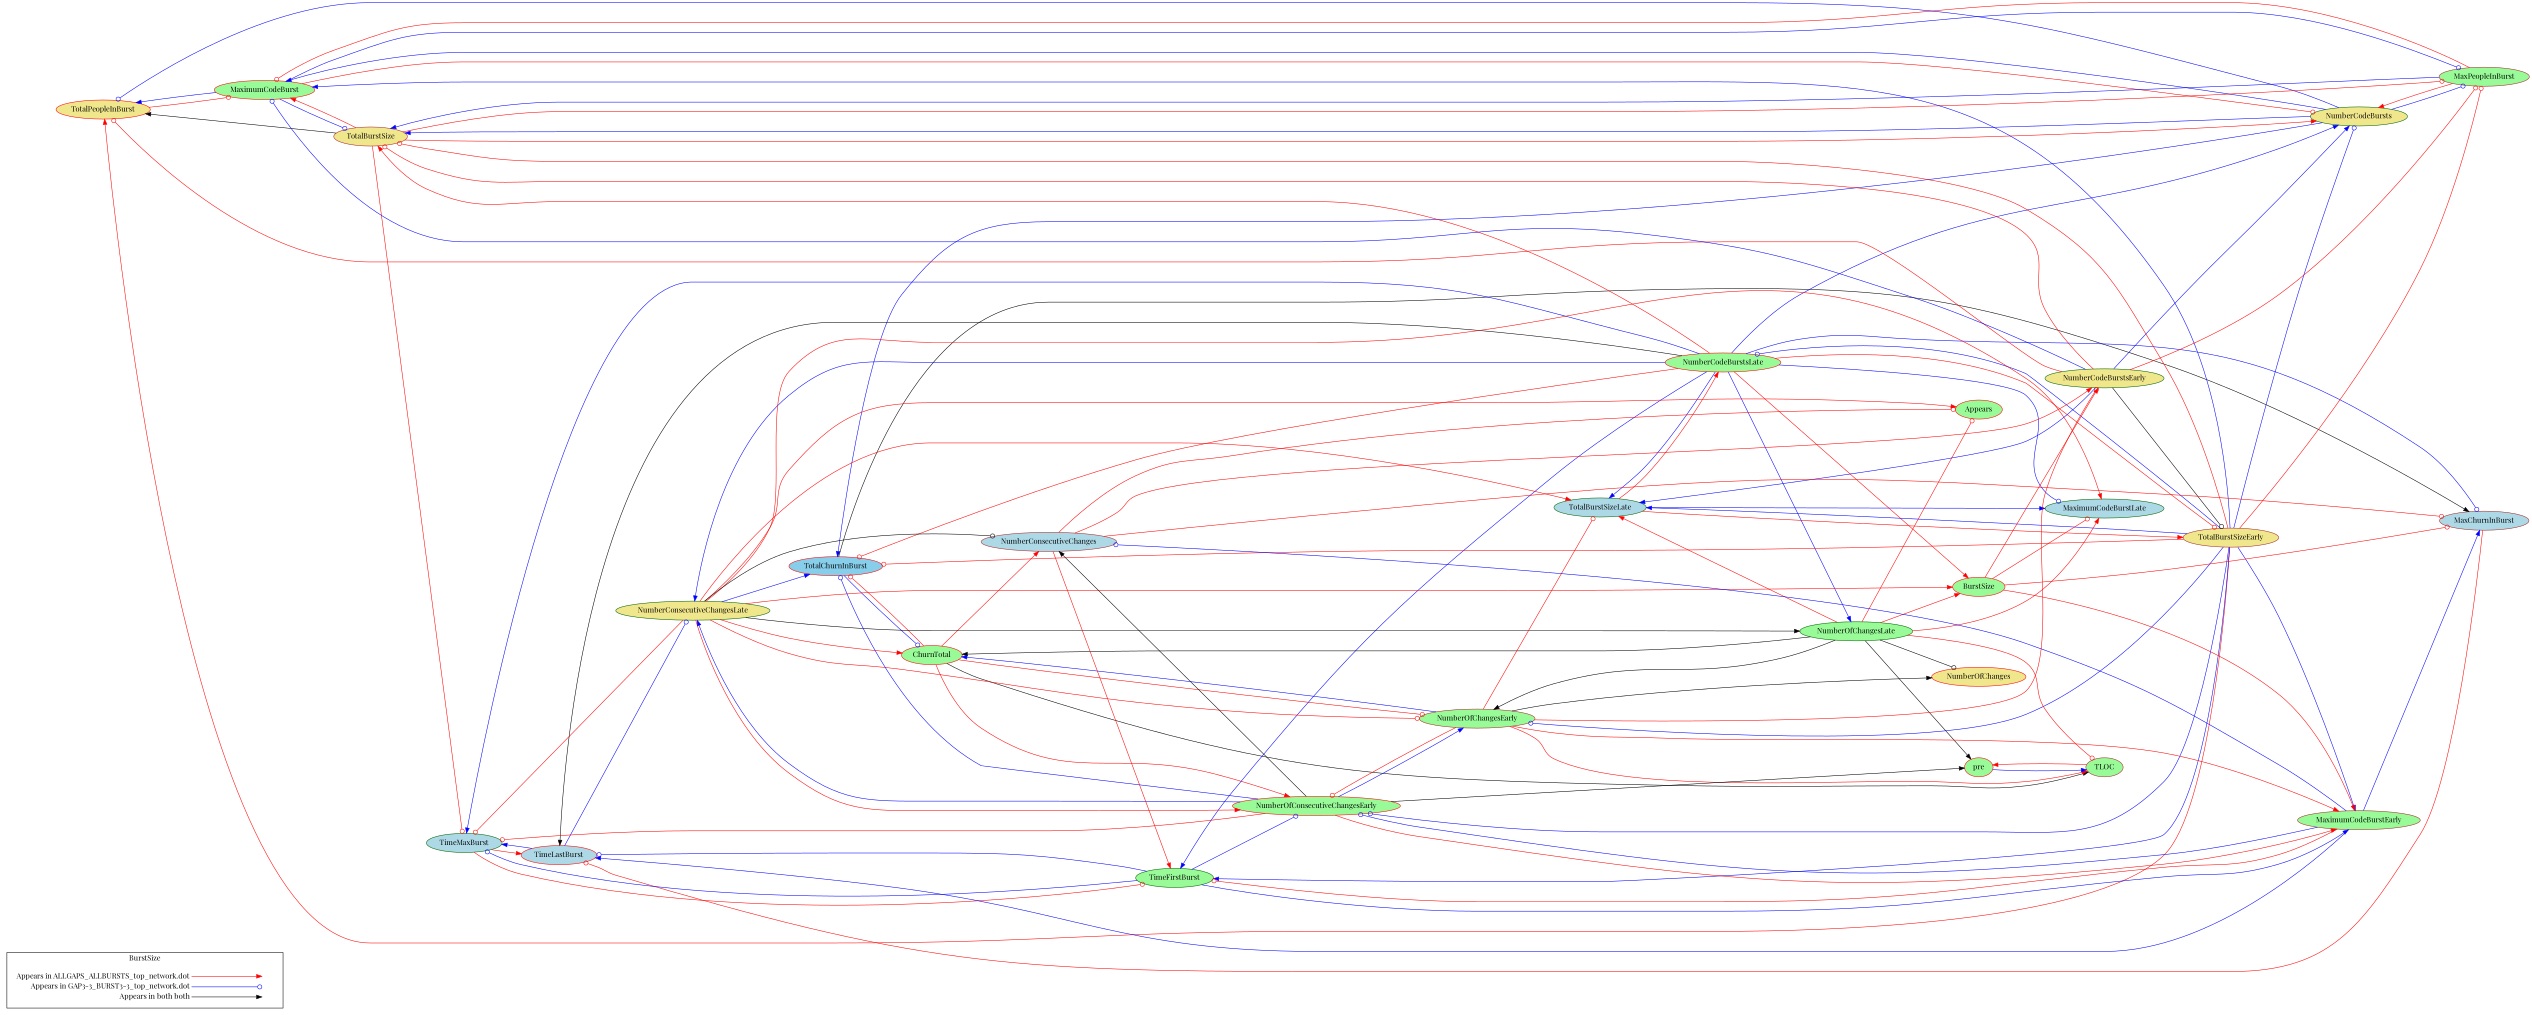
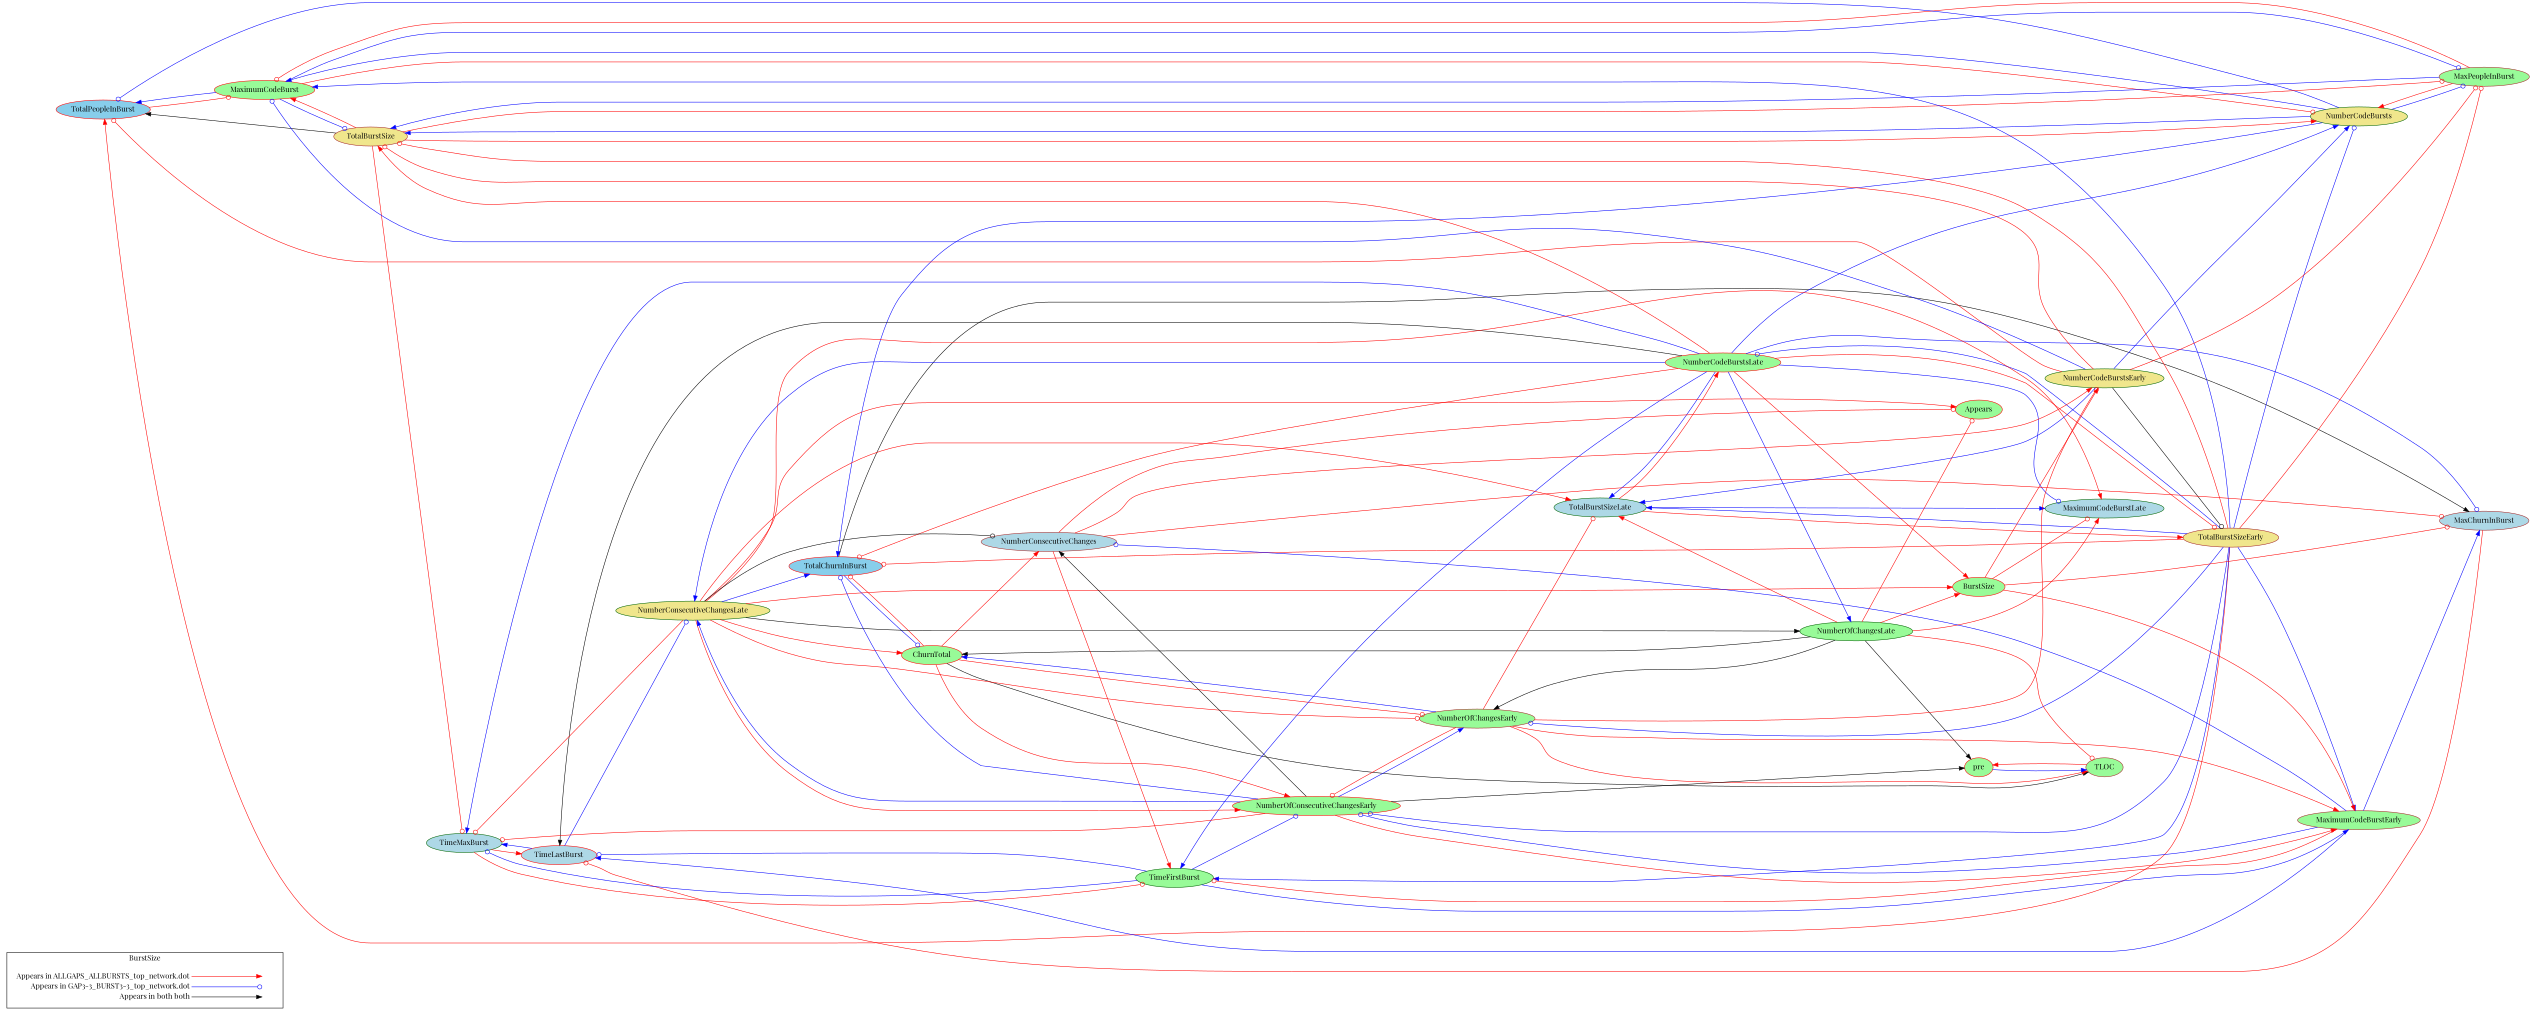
node "TotalPeopleInBurst": fillcolor khaki -> skyblue
node "NumberOfChanges": removed
